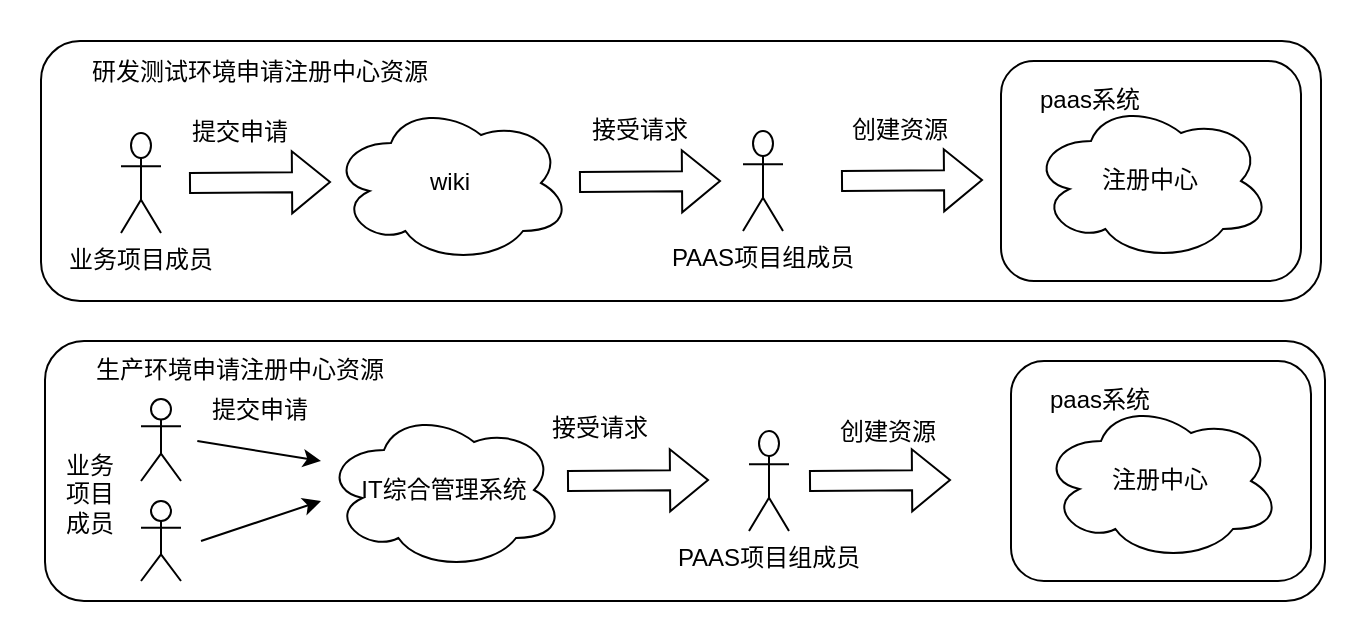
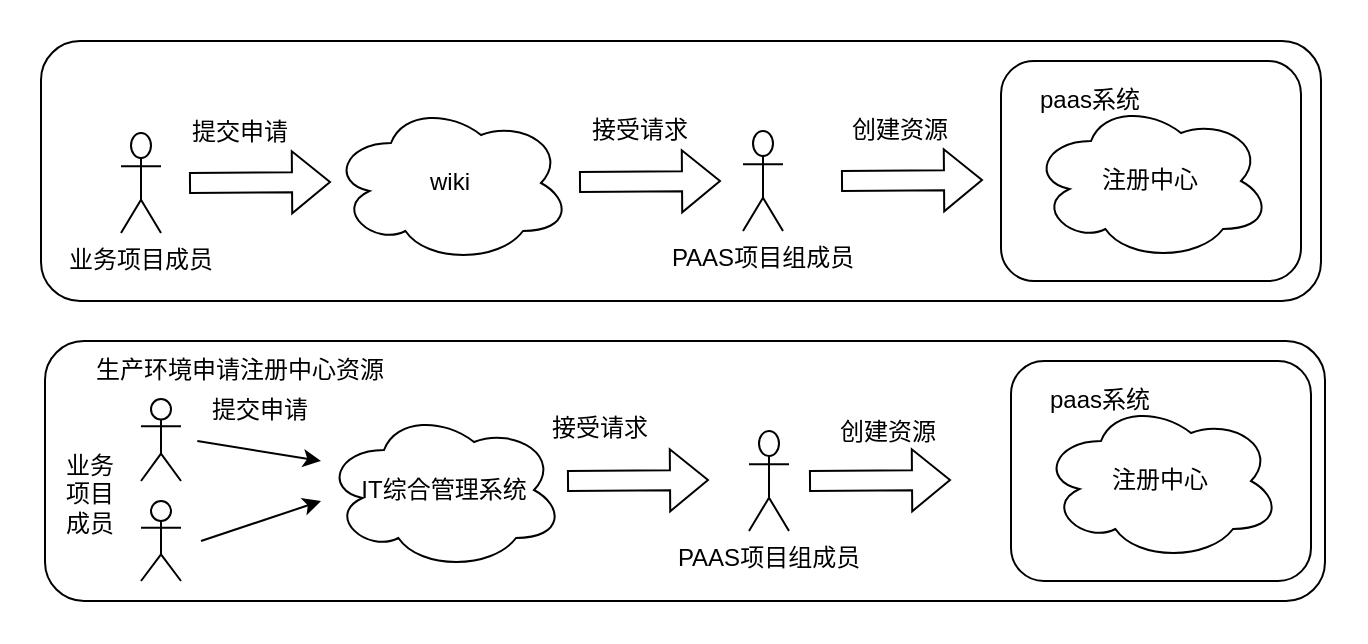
node "研发测试环境申请注册中心资源": removed
